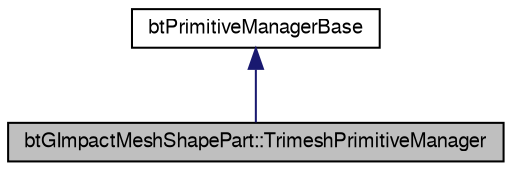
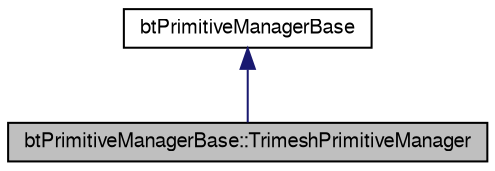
node "btGImpactMeshShapePart::TrimeshPrimitiveManager": label "btGImpactMeshShapePart::TrimeshPrimitiveManager" -> "btPrimitiveManagerBase::TrimeshPrimitiveManager"
